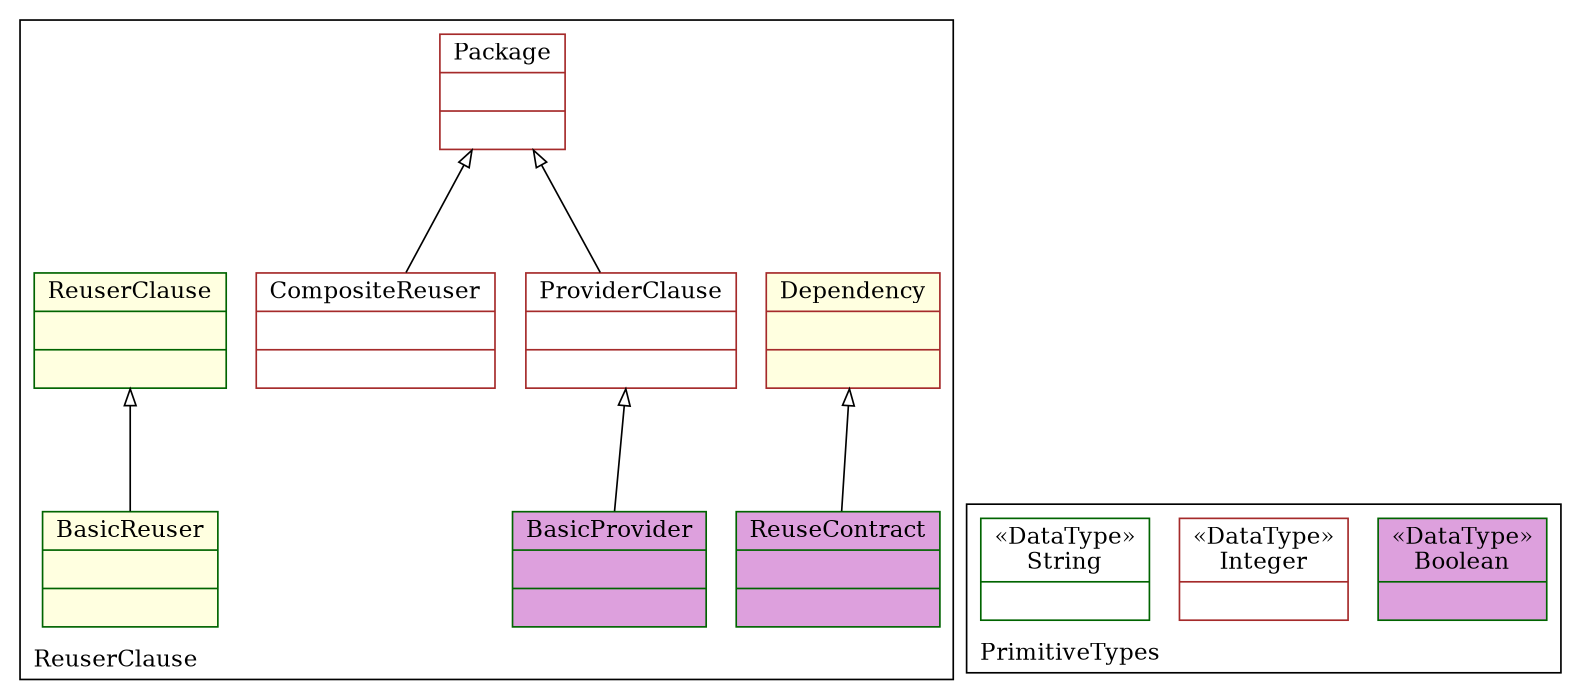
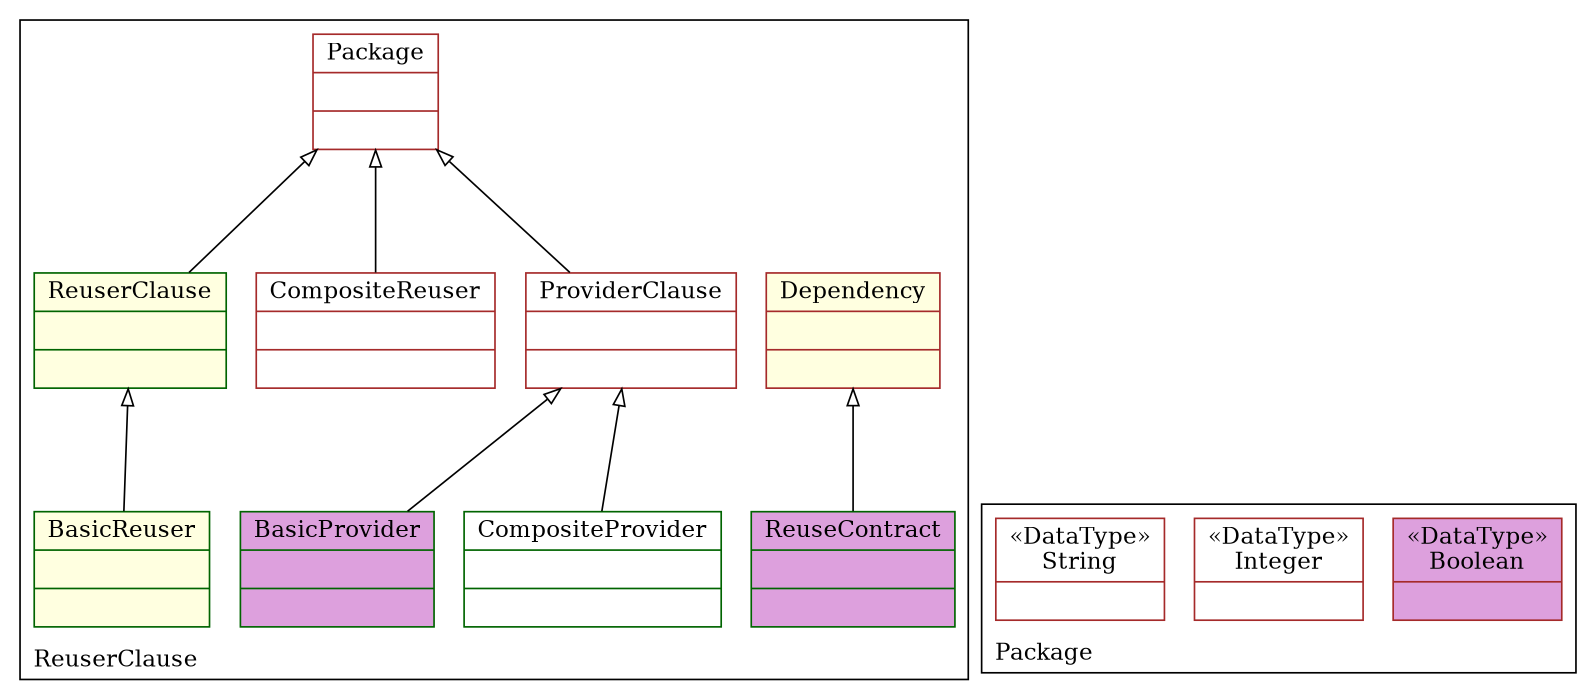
edge "ReuserClause" -> "Package": added
node "CompositeProvider": added
node "String": color darkgreen -> brown
node "Boolean": color darkgreen -> brown
cluster "PrimitiveTypes": label "PrimitiveTypes" -> "Package"
